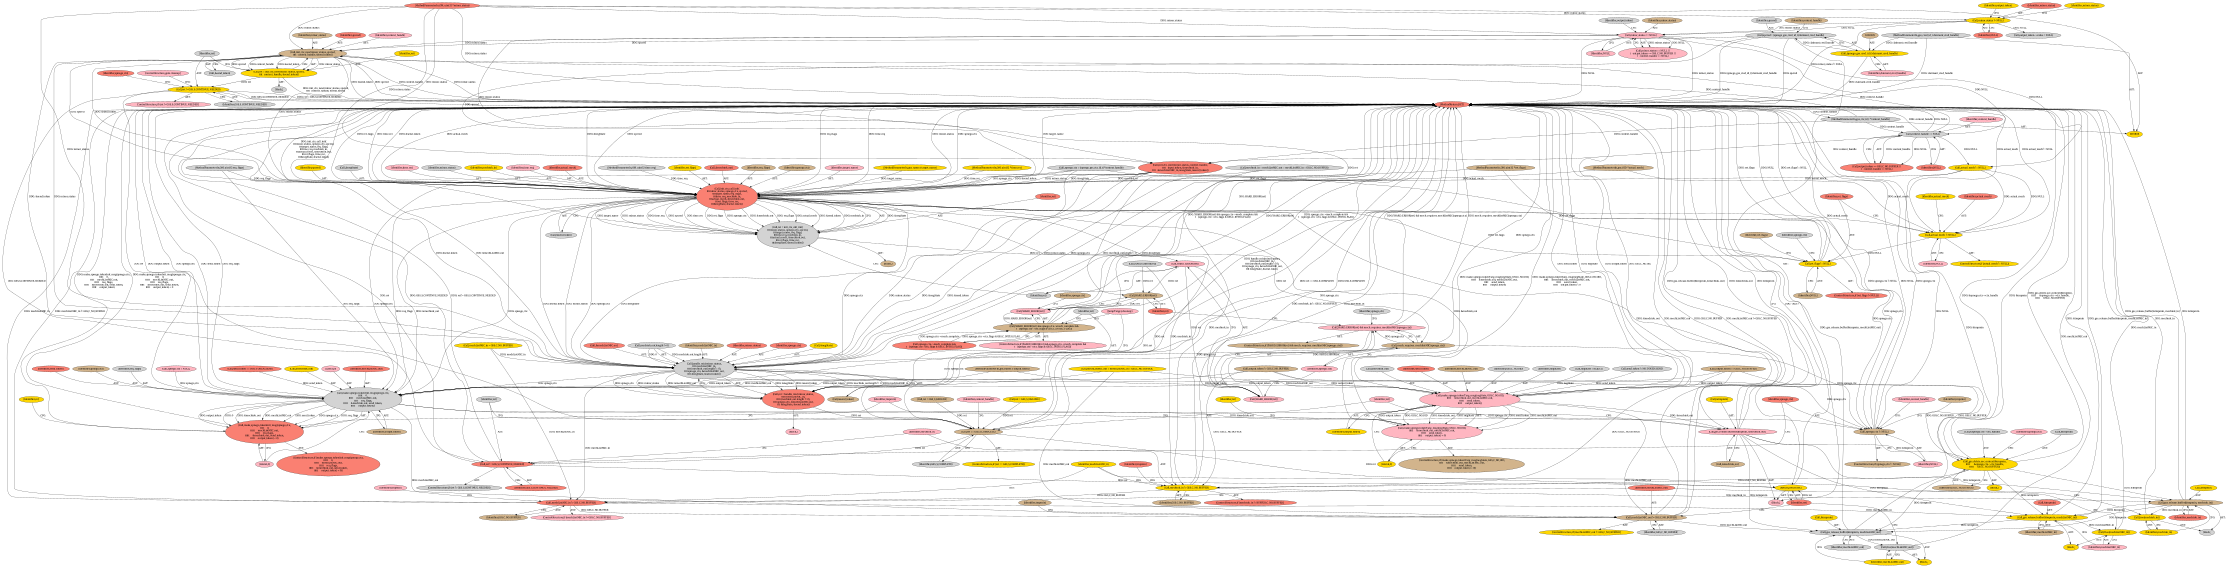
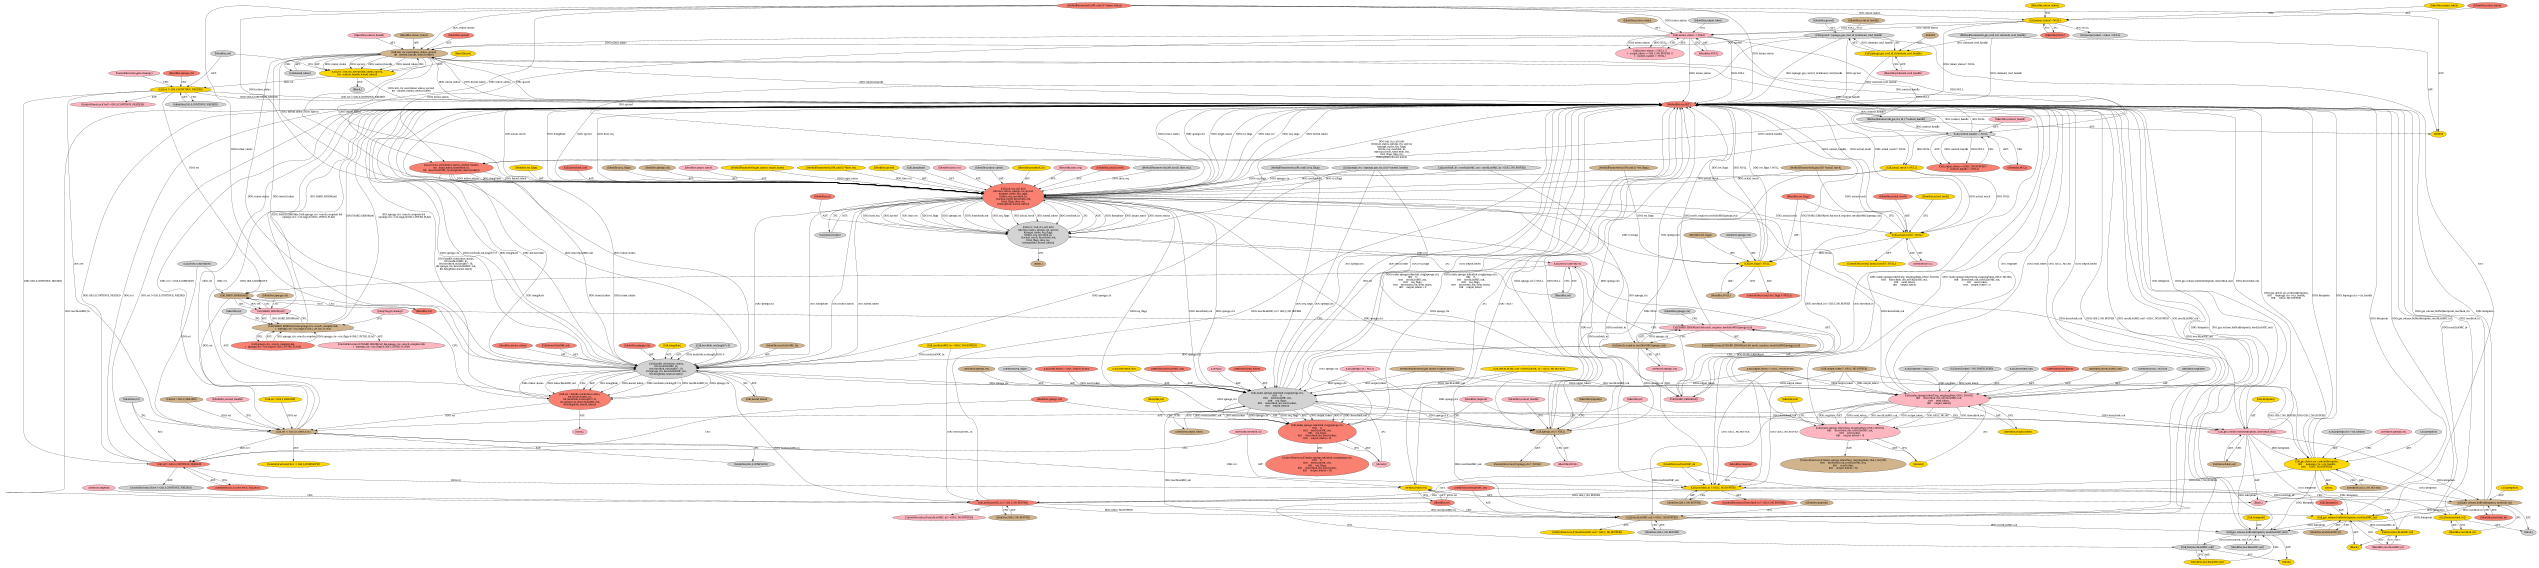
edge "(Call,spnego_ctx = NULL)" -> "(Call,spnego_ctx != NULL)": added, label "DDG: spnego_ctx"
node "(ControlStructure,if (mechtok_in != BUFFER_C_NO_BUFFER))": label "(ControlStructure,if (mechtok_in != BUFFER_C_NO_BUFFER))" -> "(ControlStructure,if (mechtok_in != GSS_C_NO_BUFFER))"
